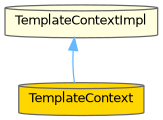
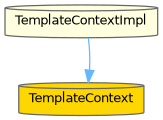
edge "TemplateContext" -> "TemplateContextImpl": reversed
